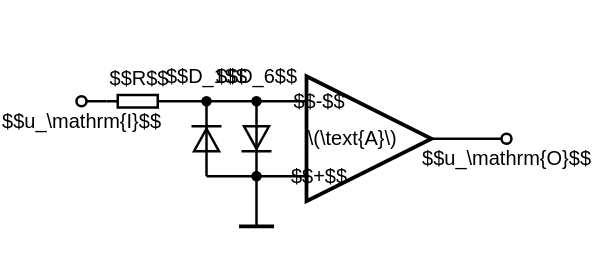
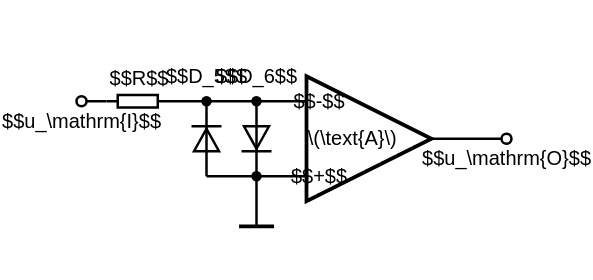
node "$$D_1$$": label "$$D_1$$" -> "$$D_5$$"
